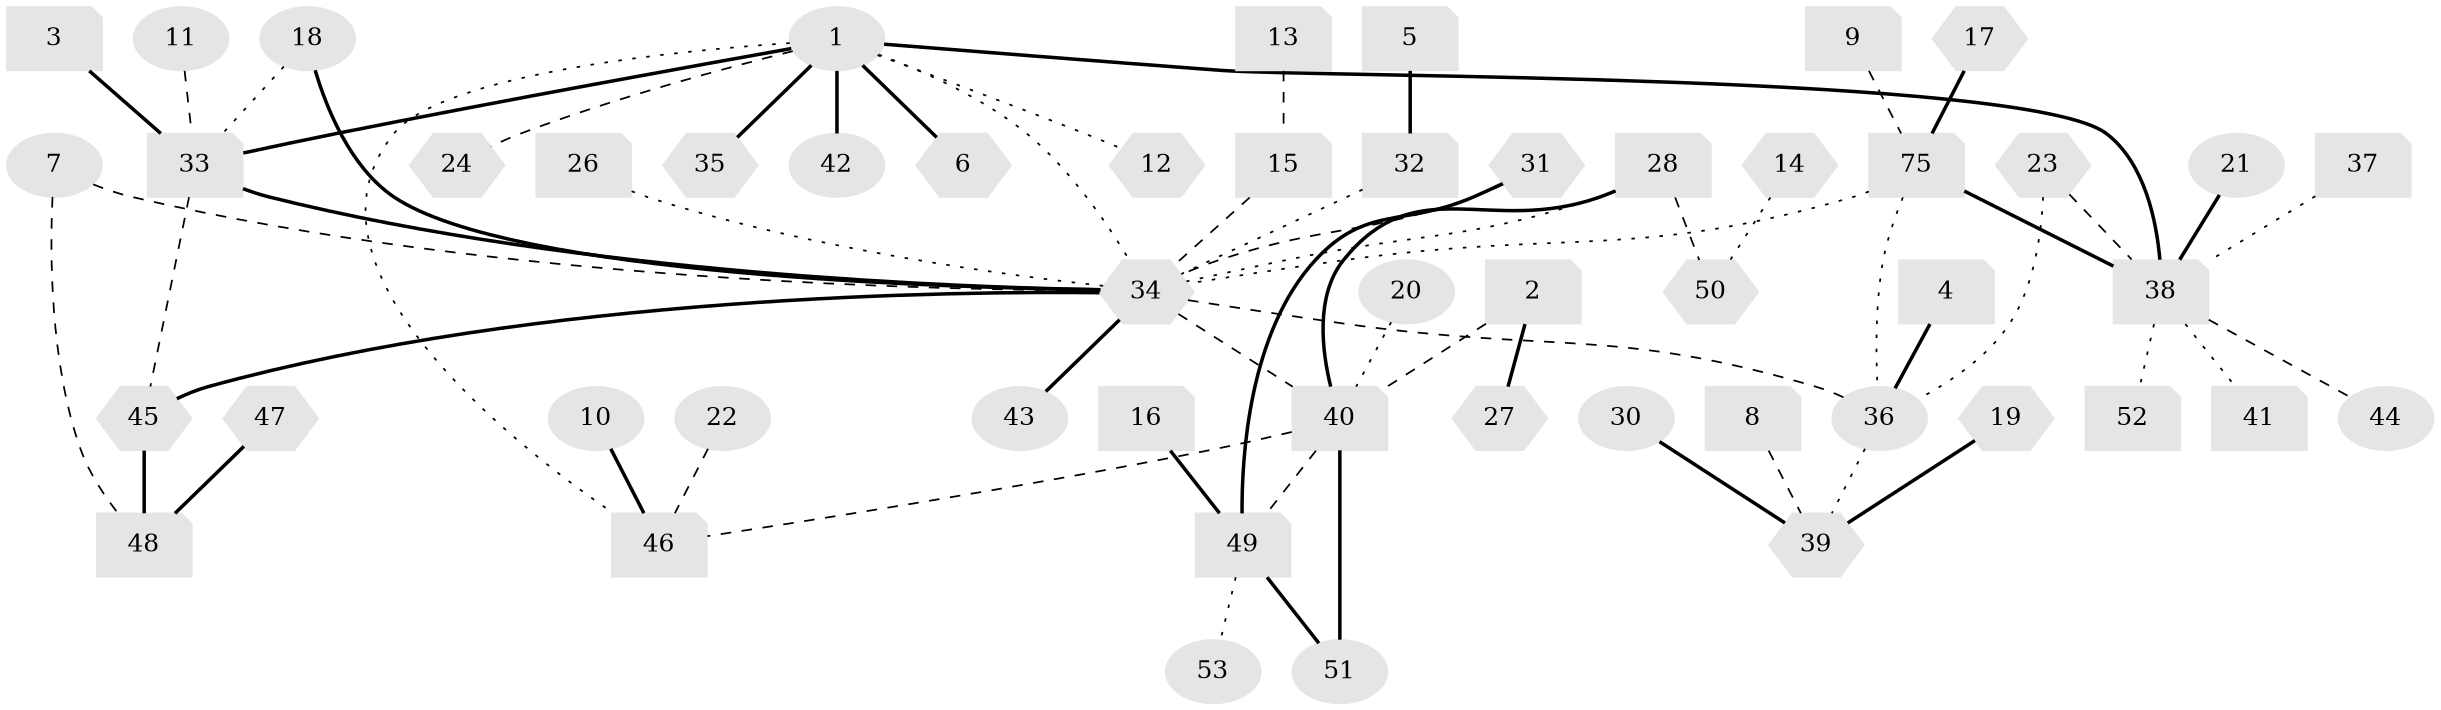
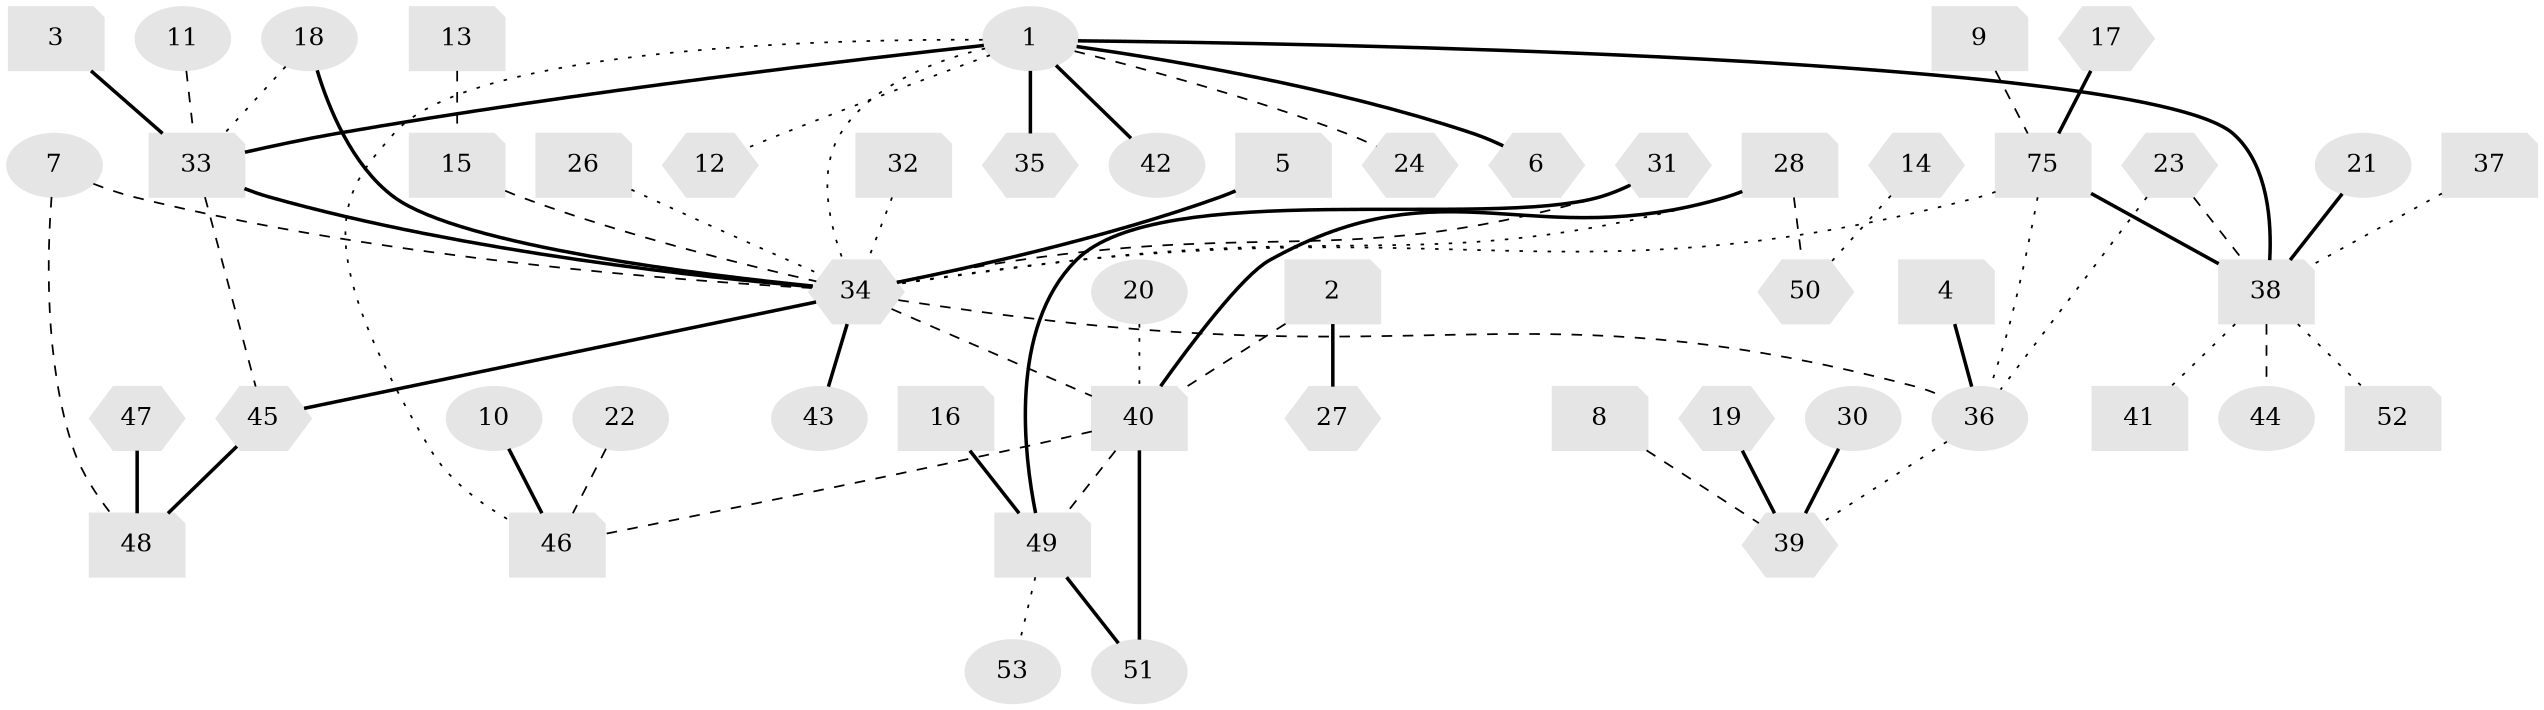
edge "5" -- "32": now "5" -- "34"
